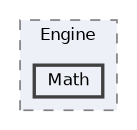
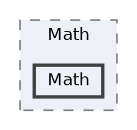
cluster "Engine": label "Engine" -> "Math"
